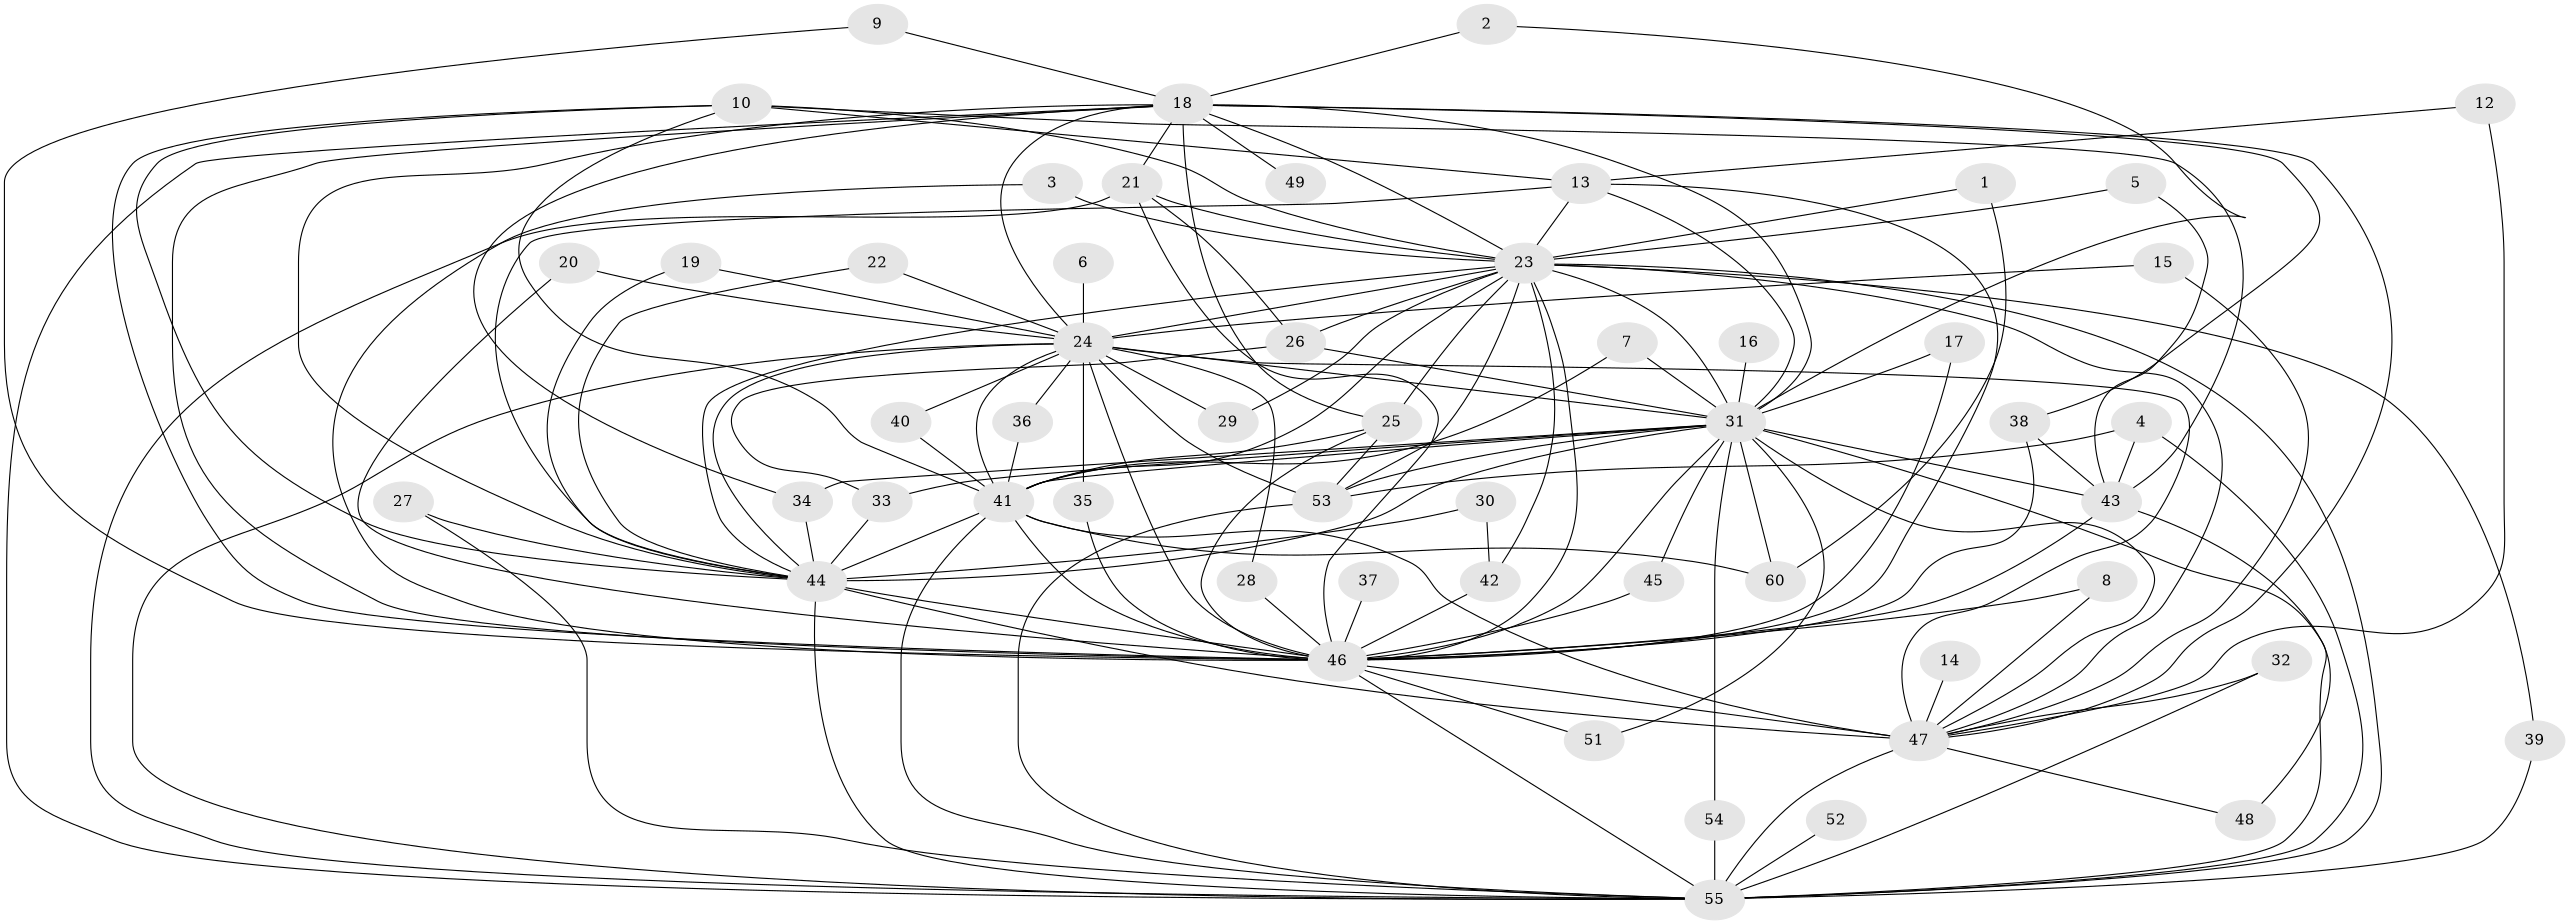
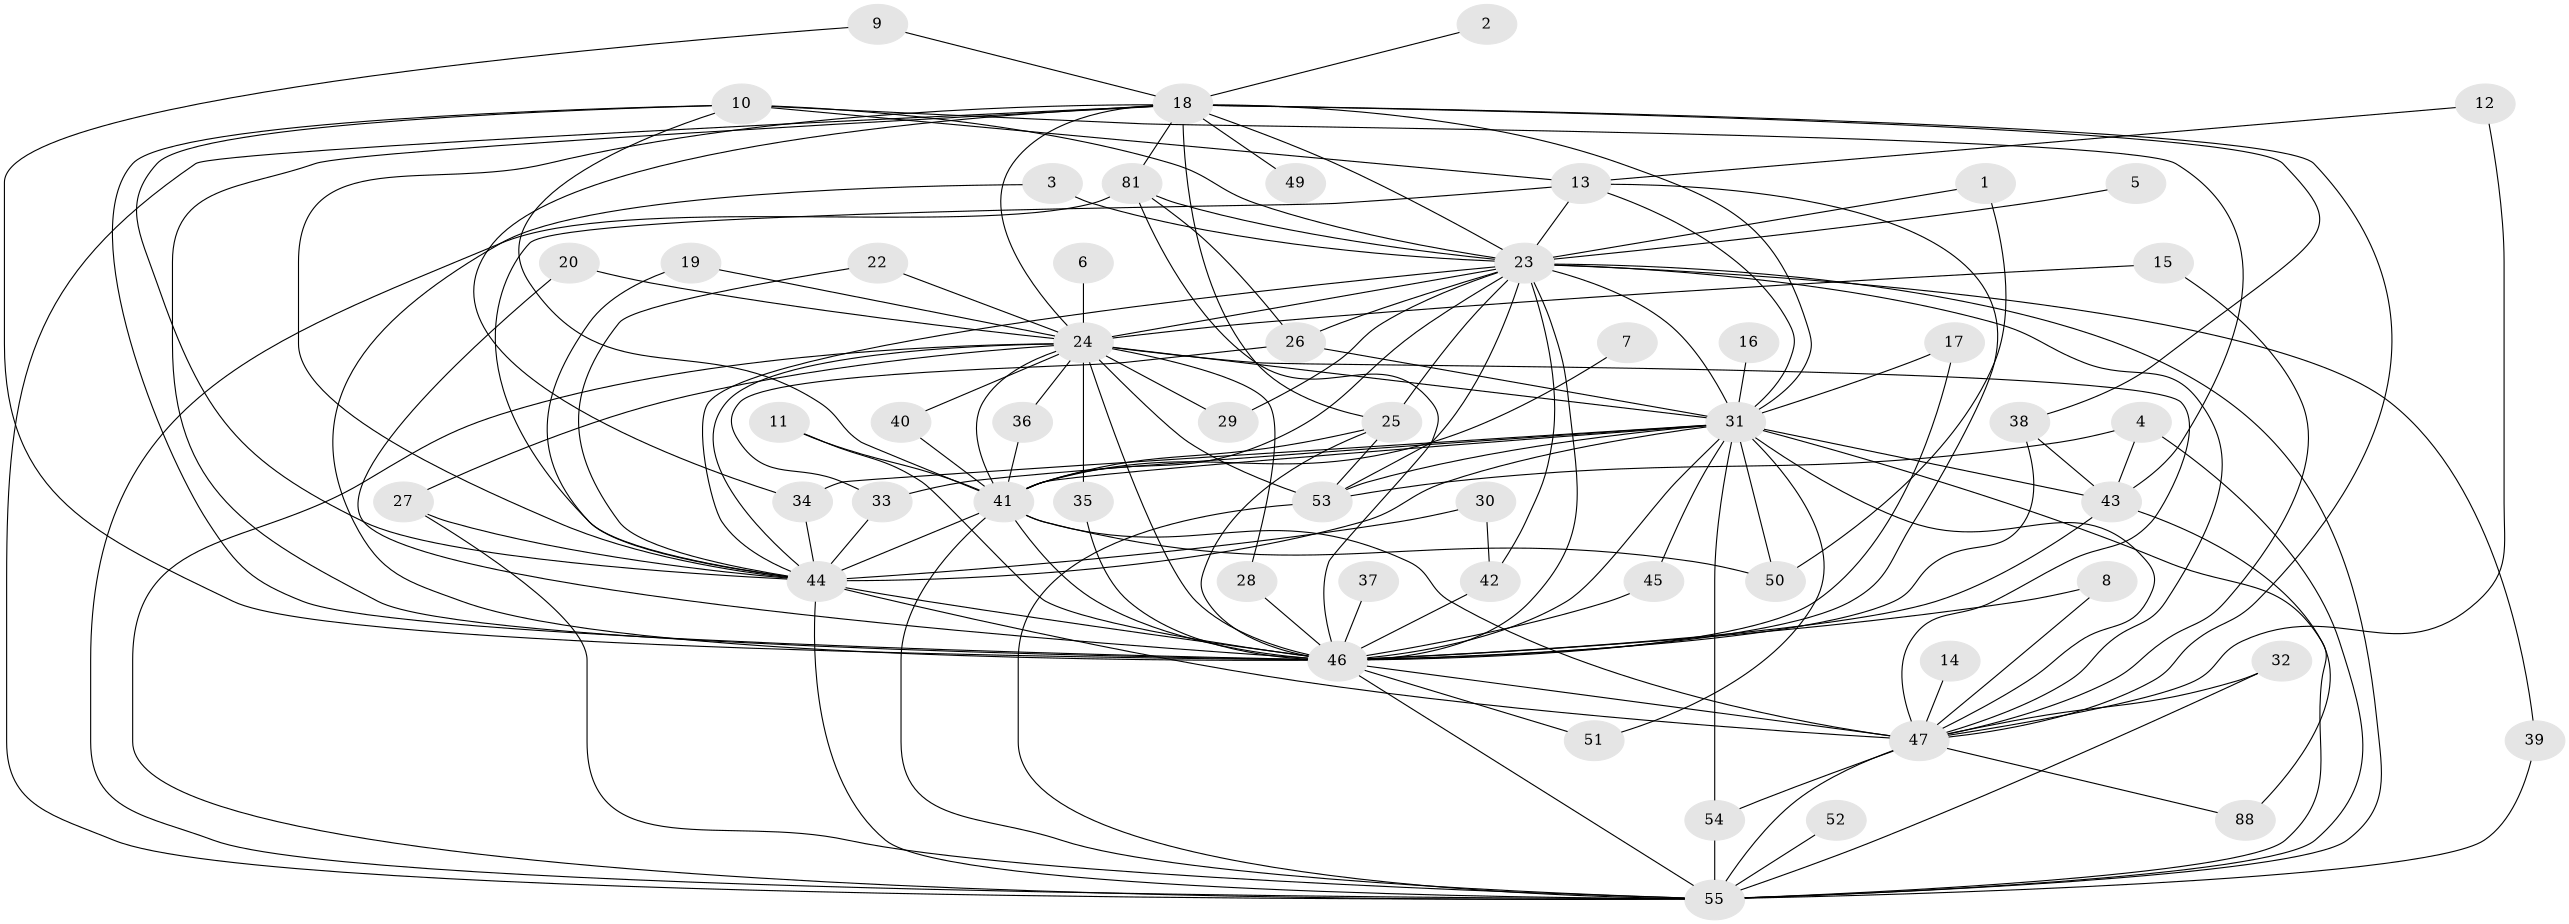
edge "2" -- "31": removed
node "21": label "21" -> "81"
edge "5" -- "43": removed
edge "7" -- "31": removed
edge "24" -- "27": added
node "11": added
node "60": label "60" -> "50"
edge "47" -- "54": added
node "48": label "48" -> "88"
